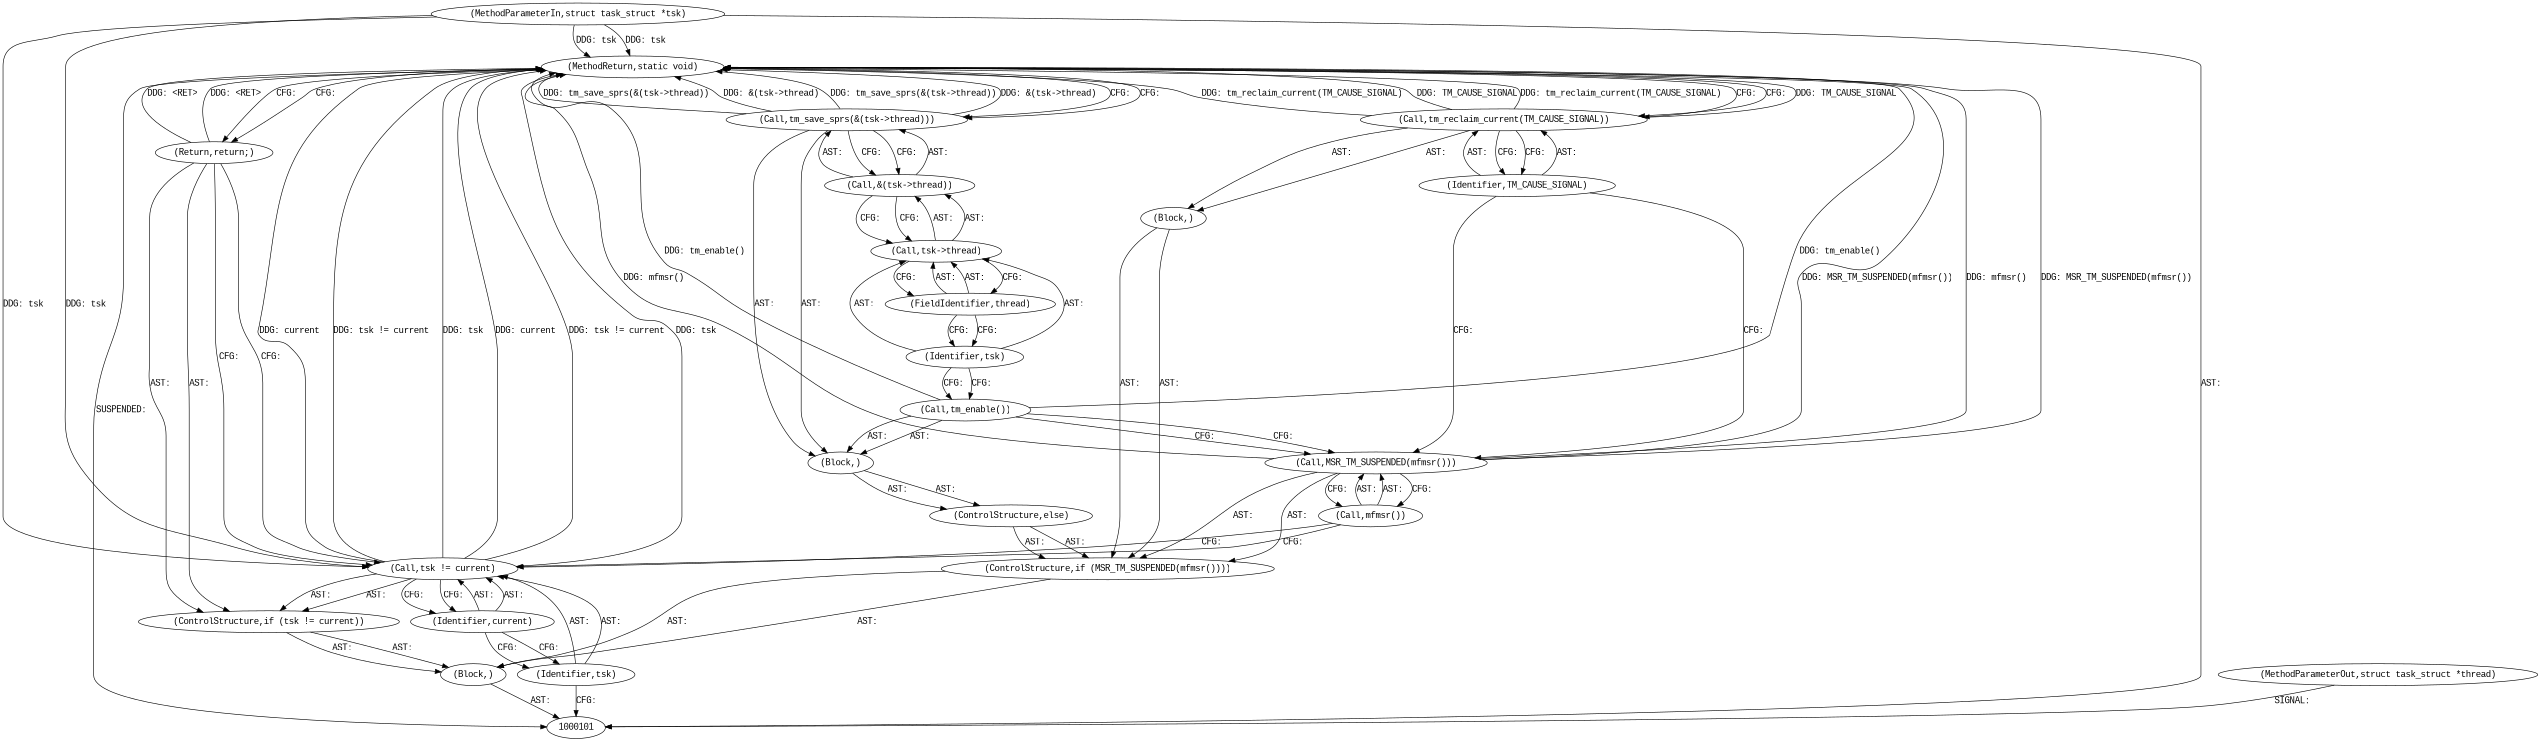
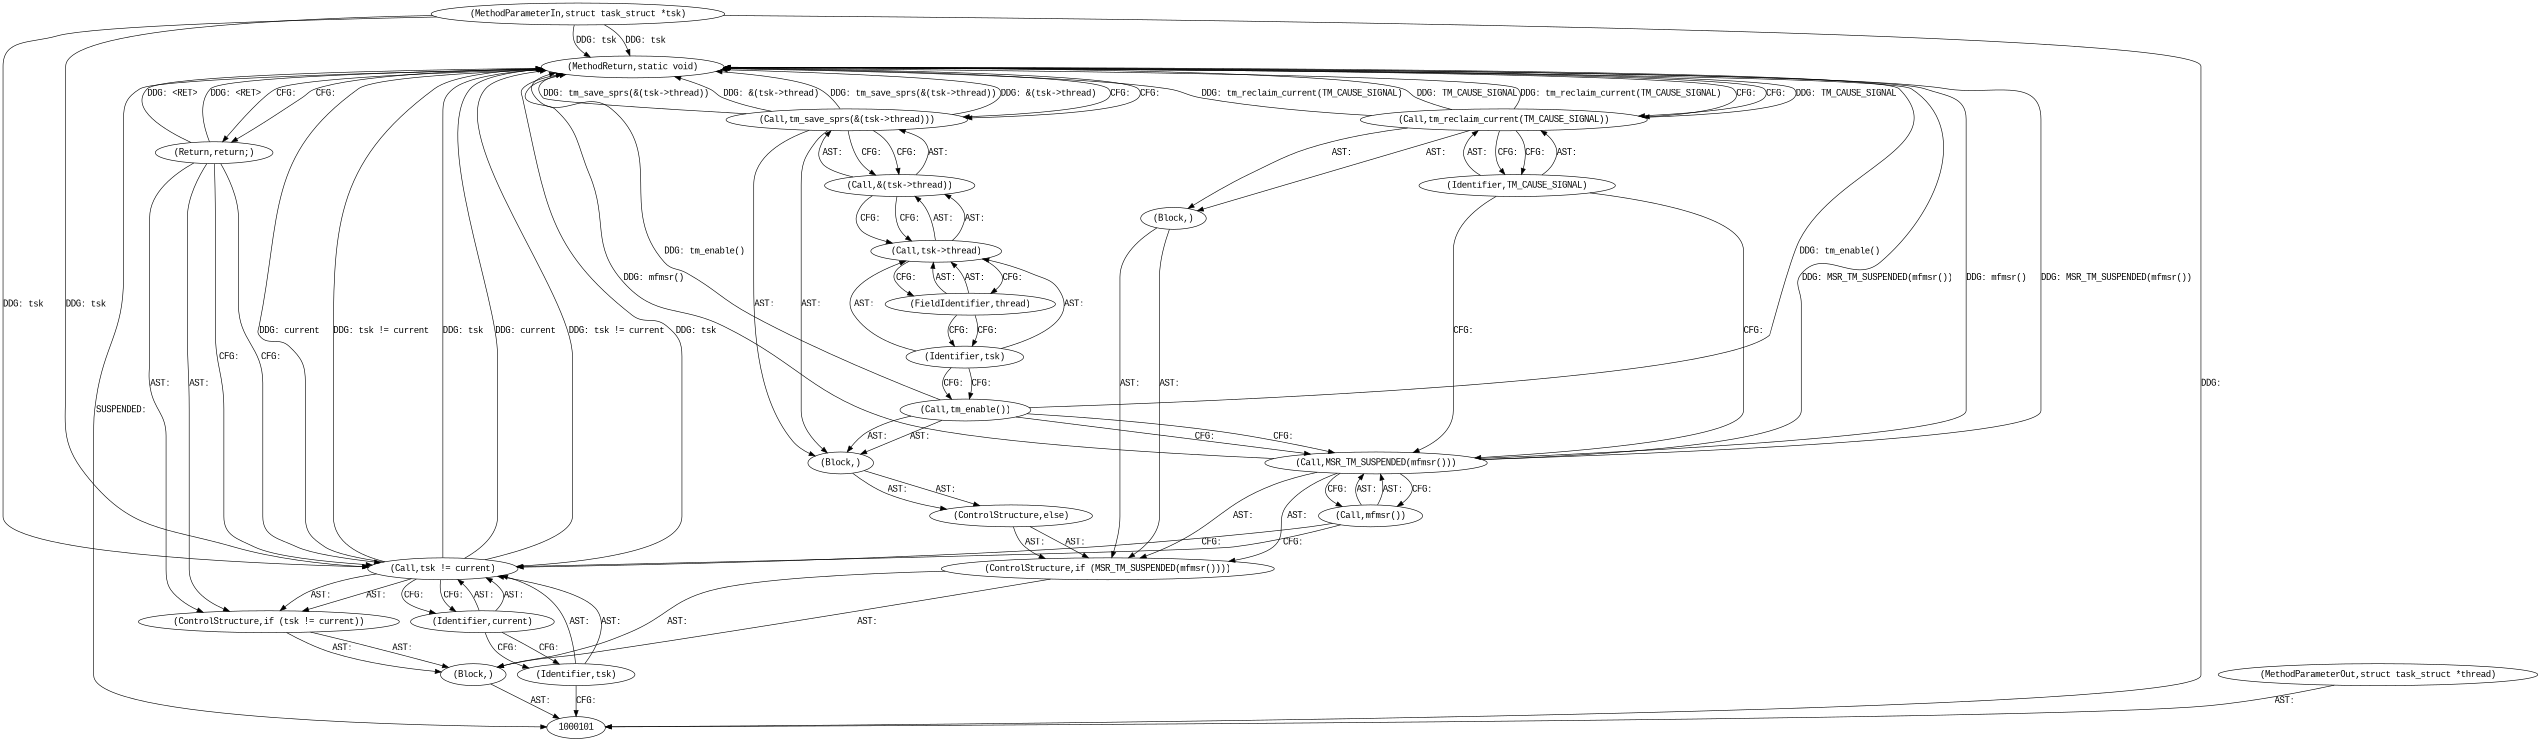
edge "(MethodParameterIn,struct task_struct *tsk)" -> "1000101": label "AST: " -> "DDG: "
edge "(MethodParameterOut,struct task_struct *thread)" -> "1000101": label "SIGNAL: " -> "AST: "
